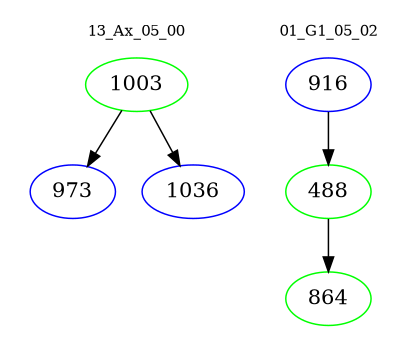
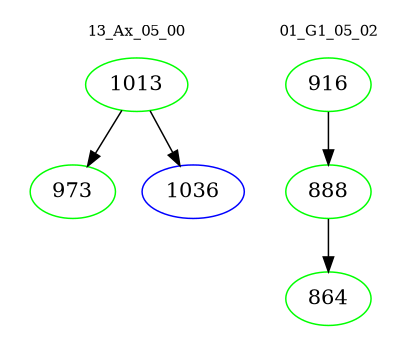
node "1003": label "1003" -> "1013"
node "916": color blue -> green
node "973": color blue -> green
node "488": label "488" -> "888"
